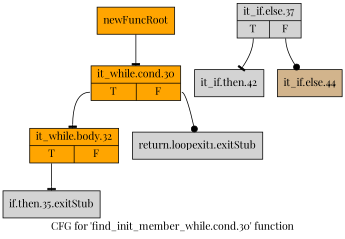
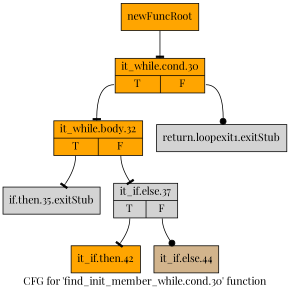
node "it_if.then.42": fillcolor lightgrey -> orange
edge "it_while.body.32" -> "it_if.else.37": added
